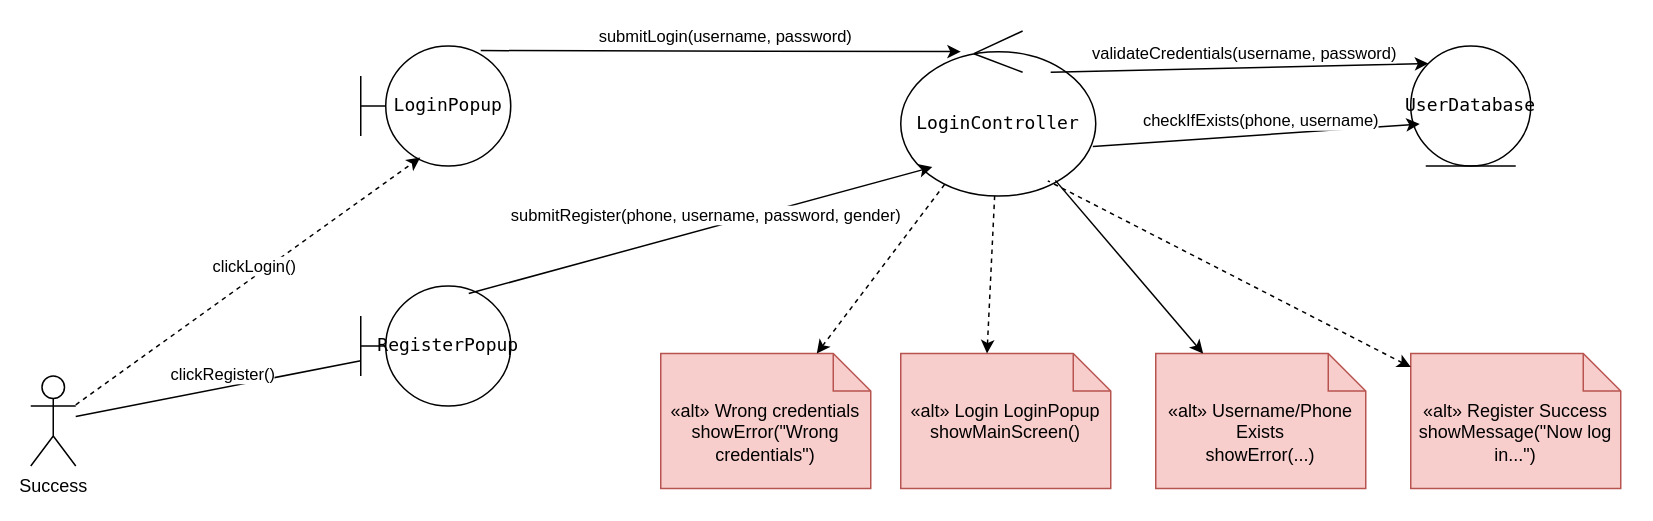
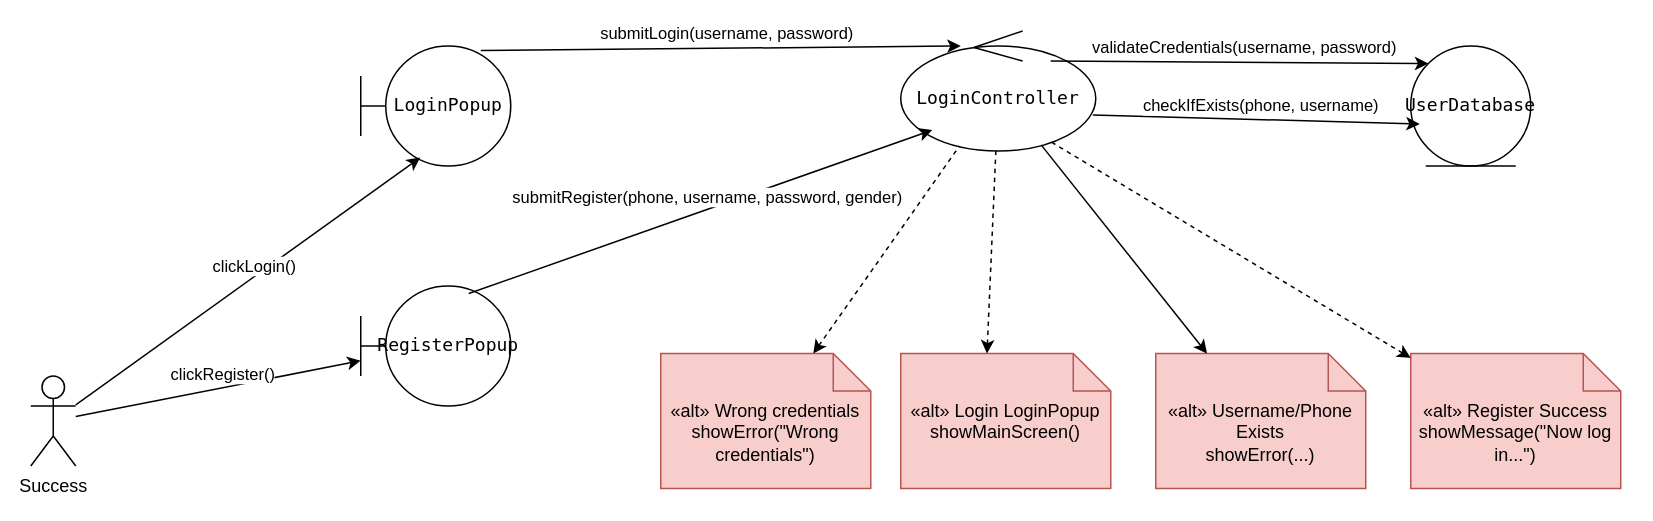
node "LoginController": size 195x165 -> 195x120
edge "Success" -> "LoginPopup": style dashed -> solid
edge "RegisterPopup" -- "Success": arrowhead none -> classic
